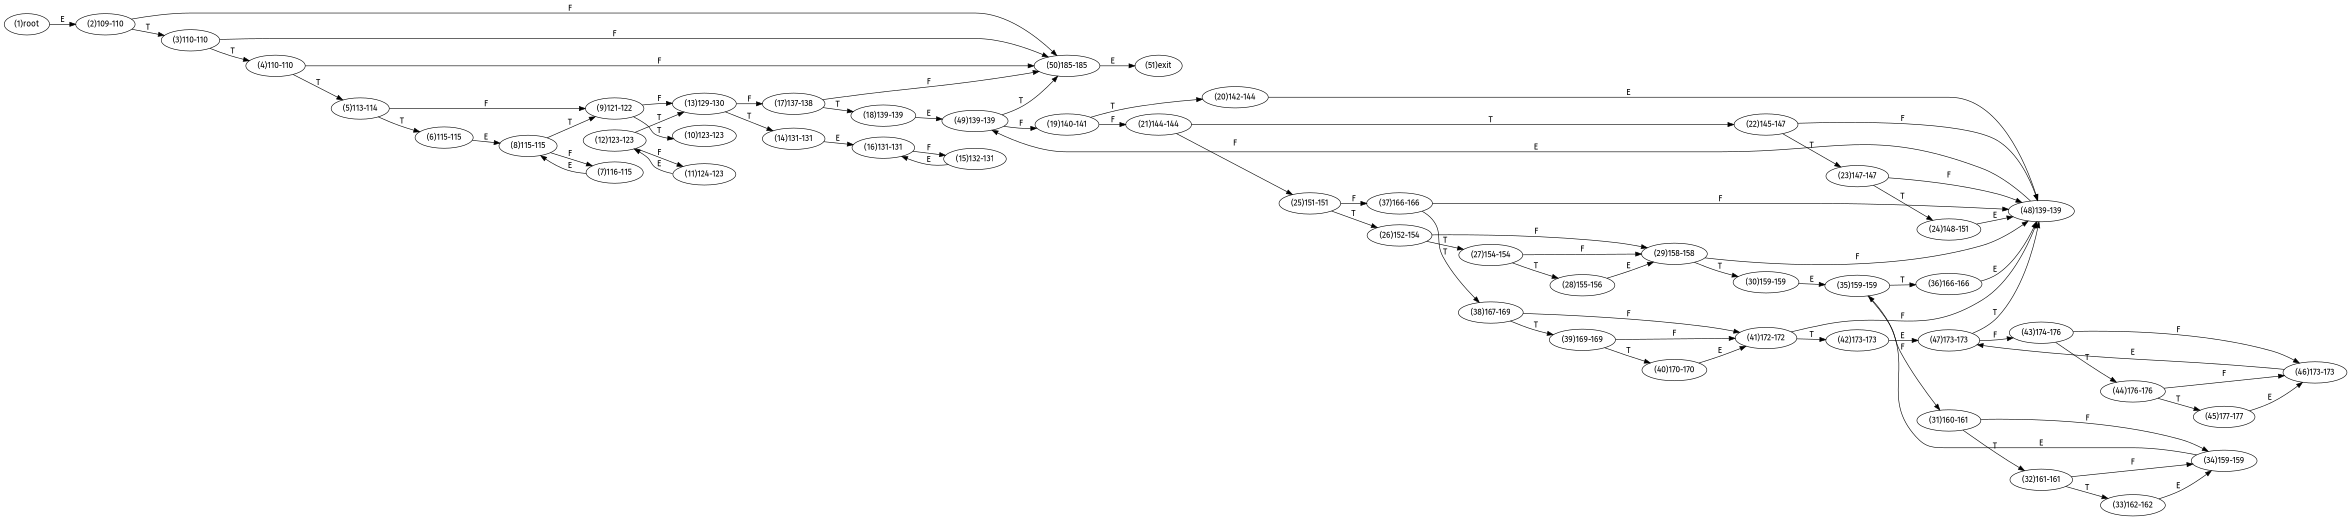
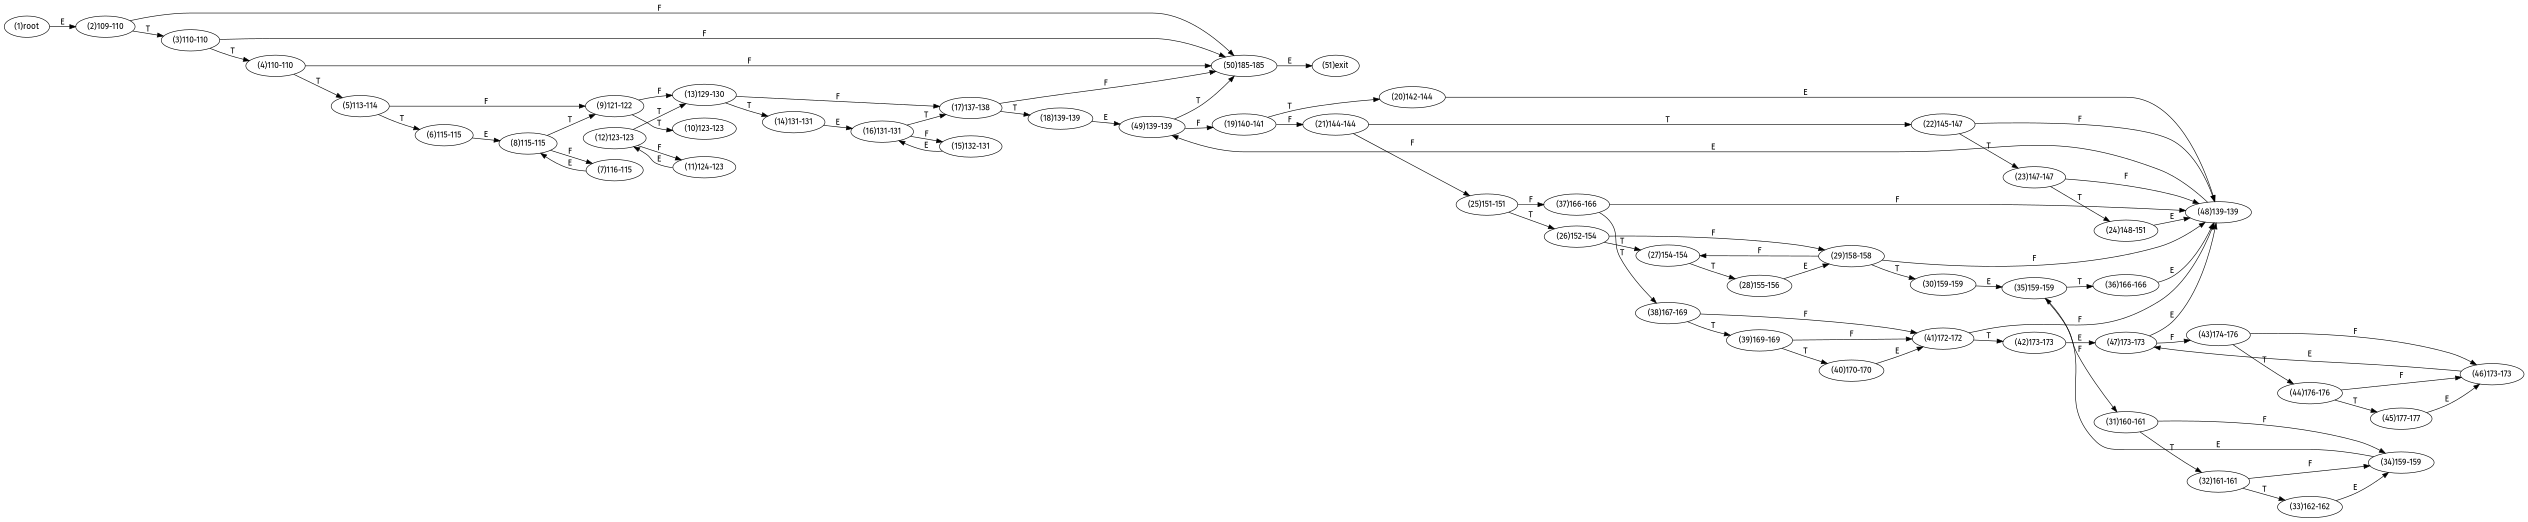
edge "(16)131-131" -> "(17)137-138": added, label "T"
edge "(27)154-154" -> "(29)158-158": reversed
edge "(47)173-173" -> "(48)139-139": label "T" -> "E"
